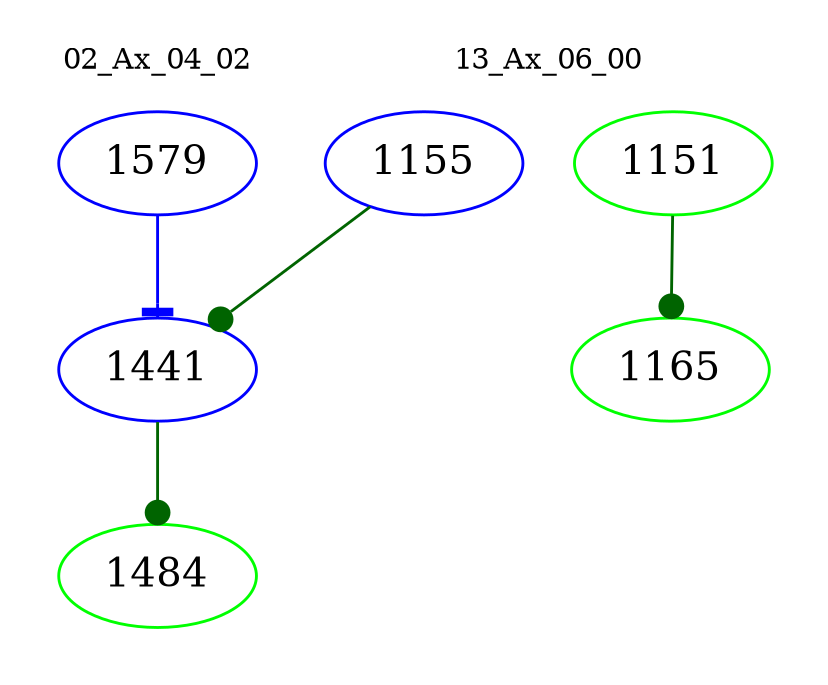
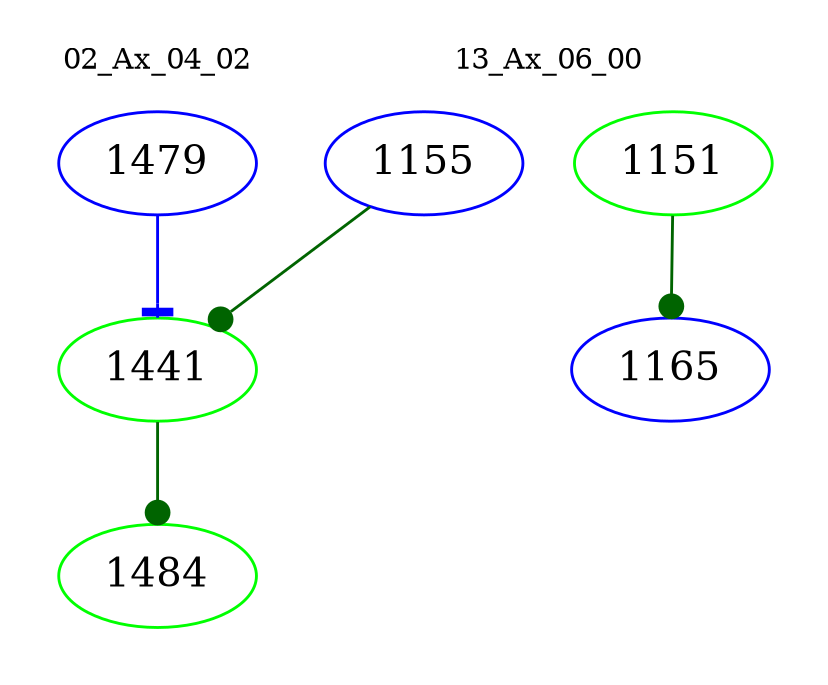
node "1579": label "1579" -> "1479"
node "1441": color blue -> green
node "1165": color green -> blue
